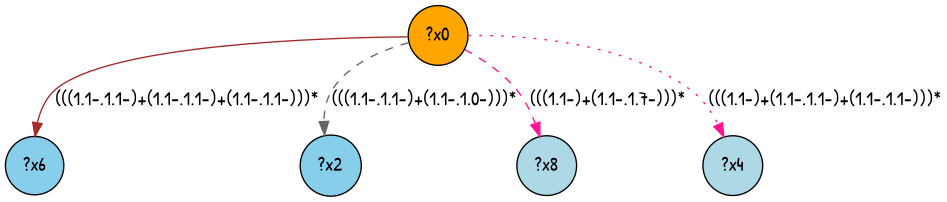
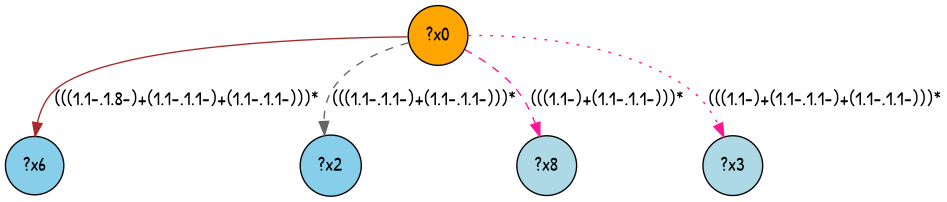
edge "?x0" -> "?x6": label "(((1.1-.1.1-)+(1.1-.1.1-)+(1.1-.1.1-)))*" -> "(((1.1-.1.8-)+(1.1-.1.1-)+(1.1-.1.1-)))*"
edge "?x0" -> "?x2": label "(((1.1-.1.1-)+(1.1-.1.0-)))*" -> "(((1.1-.1.1-)+(1.1-.1.1-)))*"
edge "?x0" -> "?x8": label "(((1.1-)+(1.1-.1.7-)))*" -> "(((1.1-)+(1.1-.1.1-)))*"
node "?x4": label "?x4" -> "?x3"
